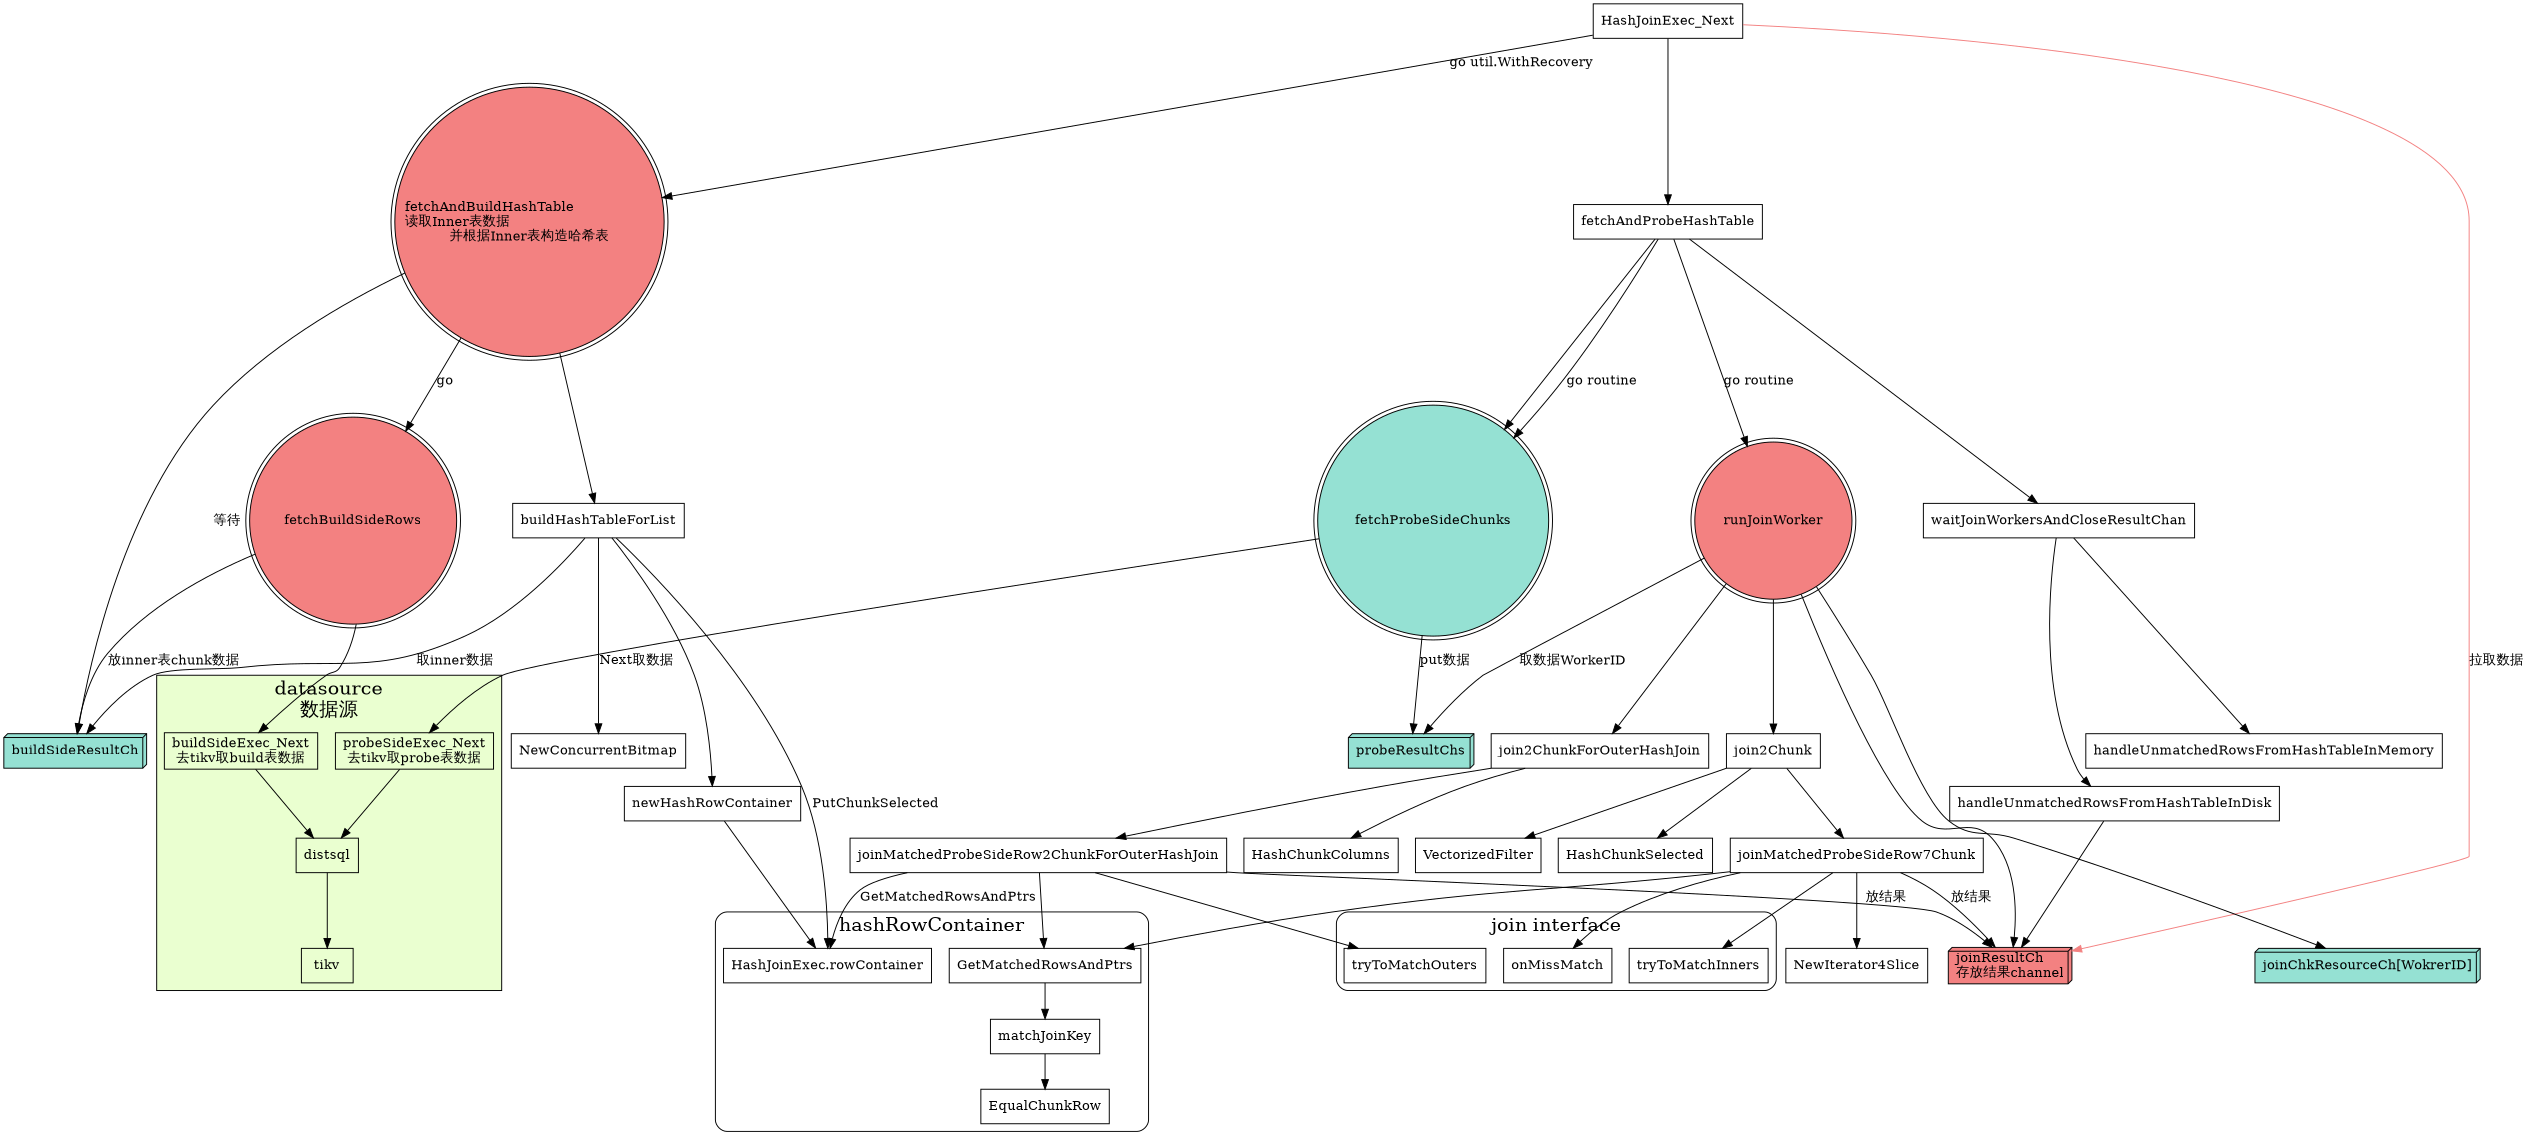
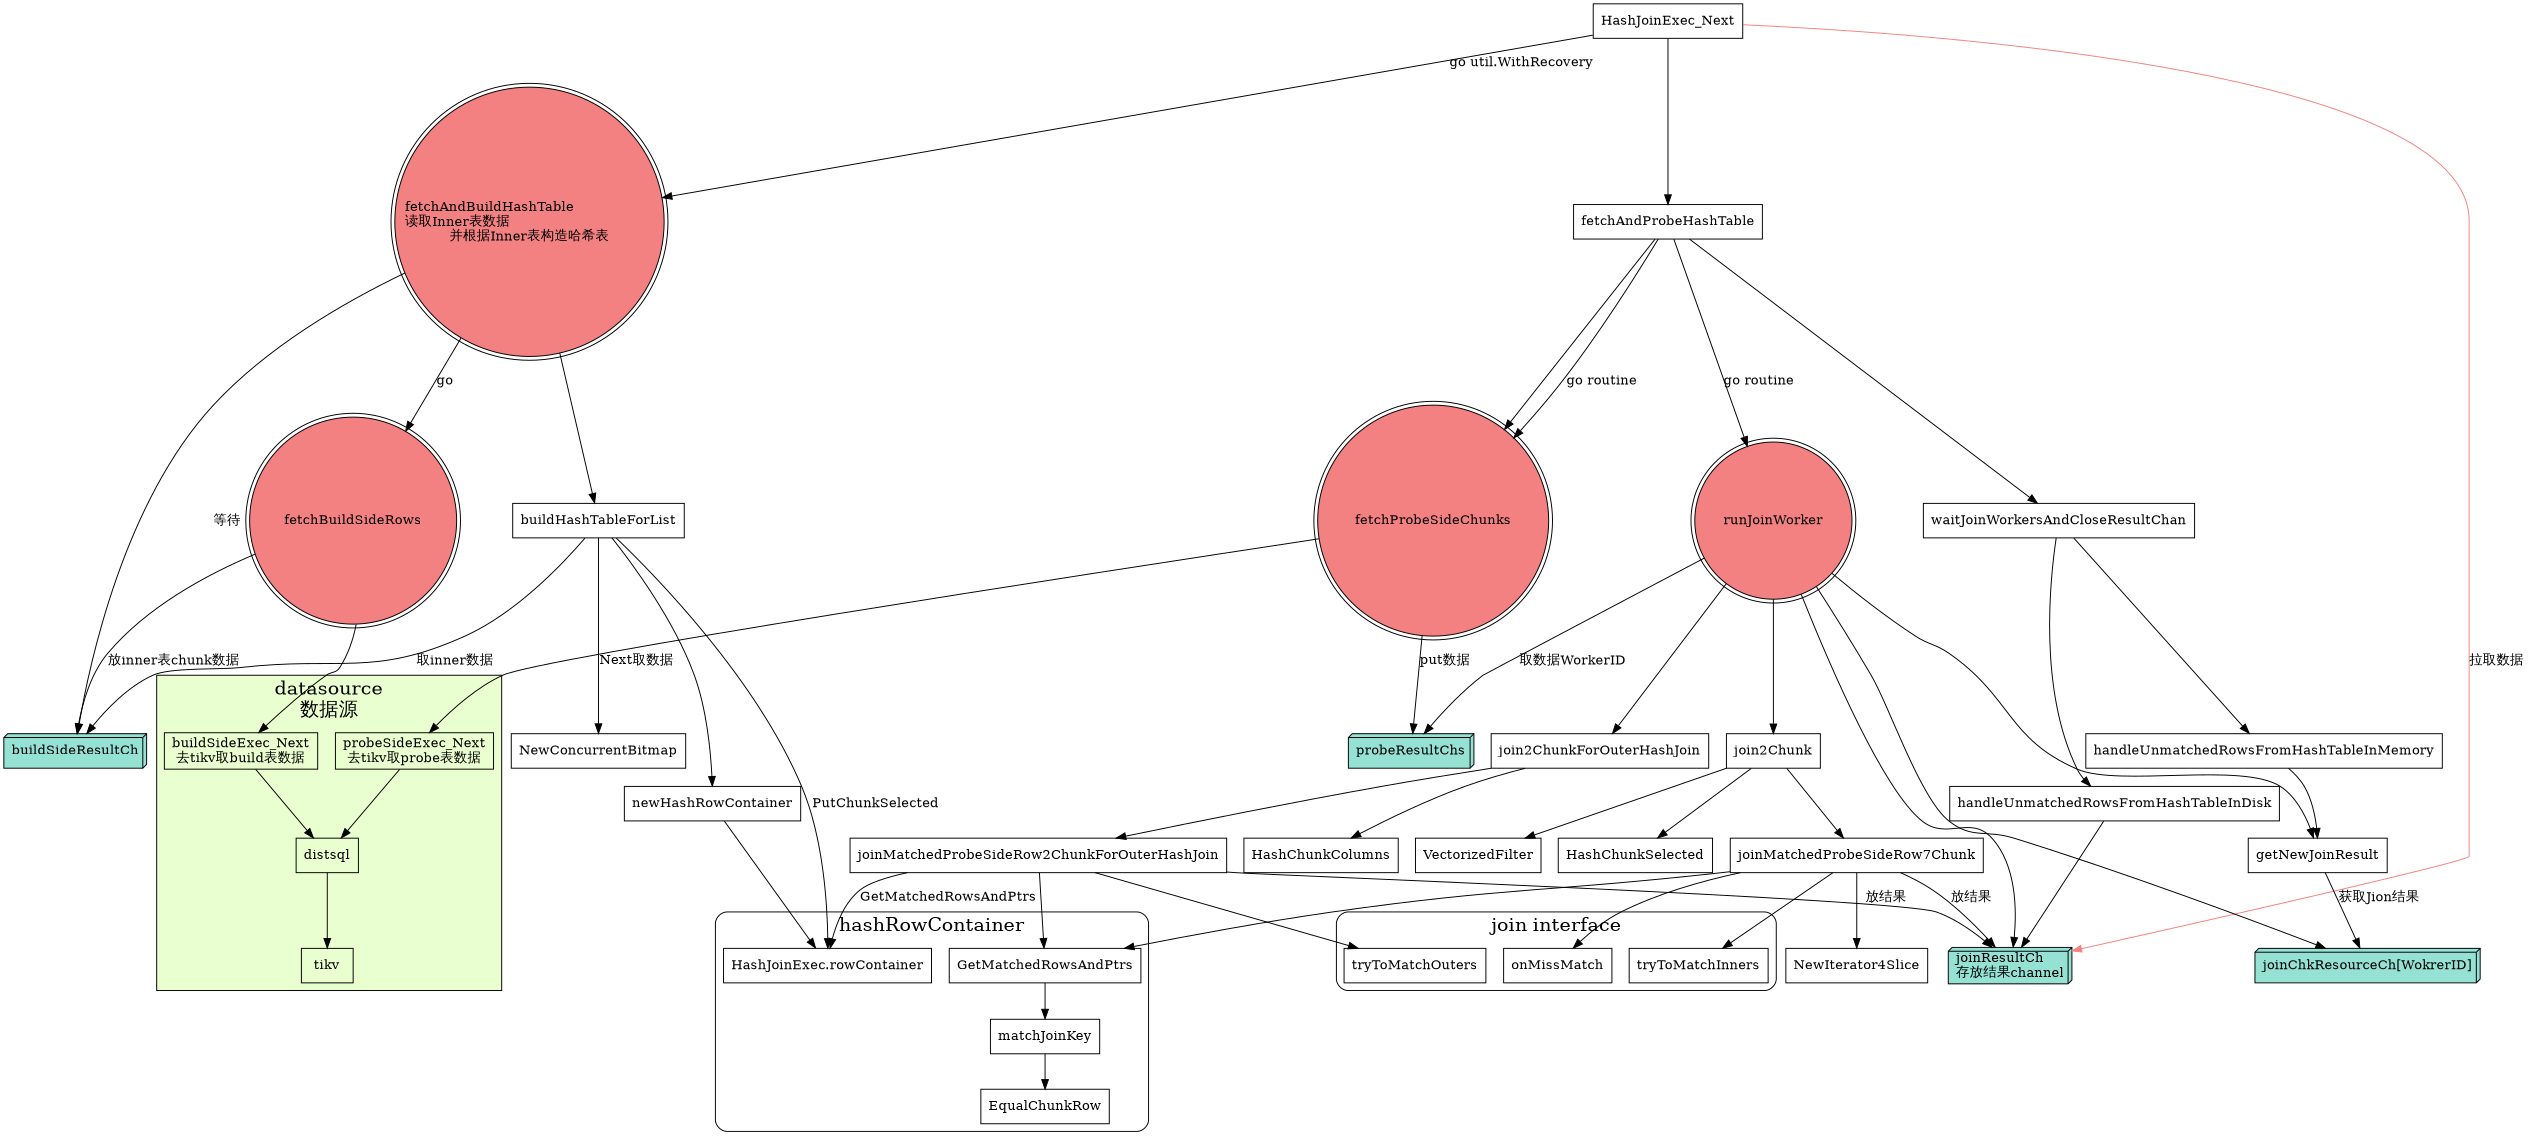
node "fetchProbeSideChunks": fillcolor #95e1d3 -> #f38181
node "getNewJoinResult": added
node "joinResultCh 存放结果channel": fillcolor #f38181 -> #95e1d3
